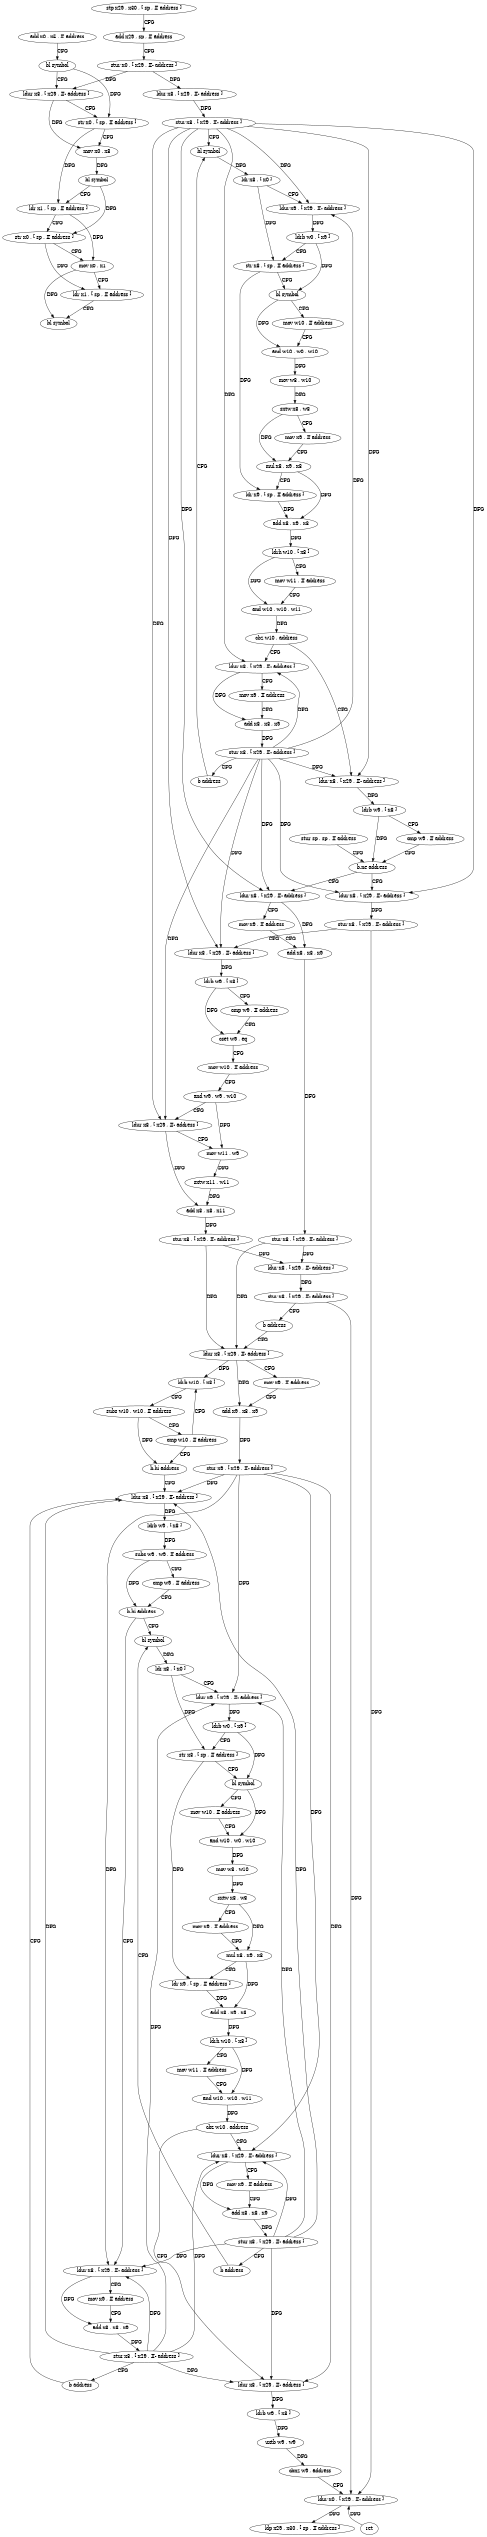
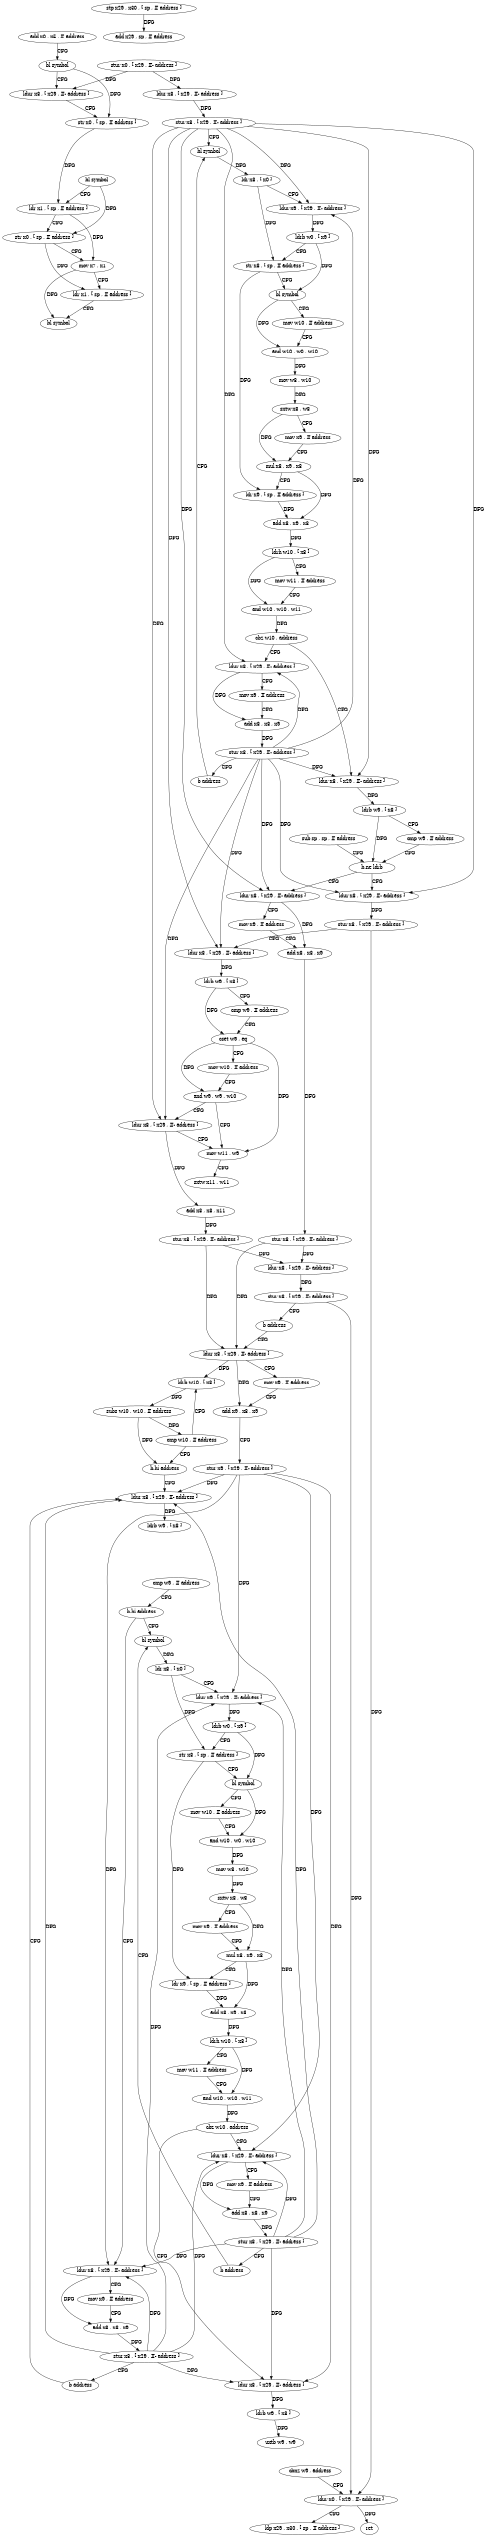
edge "stp x29 , x30 , [ sp , # address ]" -> "add x29 , sp , # address": label "CFG" -> "DFG"
edge "add x29 , sp , # address" -> "stur x0 , [ x29 , #- address ]": removed, label "CFG"
node "mov x0 , x8": removed
node "mov x0 , x1": label "mov x0 , x1" -> "mov x7 , x1"
node "stur sp , sp , # address": label "stur sp , sp , # address" -> "sub sp , sp , # address"
node "b.ne address": label "b.ne address" -> "b.ne ldrb"
edge "cset w9 , eq" -> "and w9 , w9 , w10": added, label "DFG"
edge "cset w9 , eq" -> "mov w11 , w9": added, label "DFG"
edge "and w9 , w9 , w10" -> "mov w11 , w9": label "DFG" -> "CFG"
edge "mov w11 , w9" -> "sxtw x11 , w11": label "DFG" -> "CFG"
edge "sxtw x11 , w11" -> "add x8 , x8 , x11": removed, label "DFG"
edge "ldrb w10 , [ x8 ]" -> "subs w10 , w10 , # address": label "CFG" -> "DFG"
edge "subs w10 , w10 , # address" -> "cmp w10 , # address": label "CFG" -> "DFG"
edge "add x9 , x8 , x9" -> "stur x9 , [ x29 , #- address ]": label "DFG" -> "CFG"
node "subs w9 , w9 , # address": removed
edge "uxtb w9 , w9" -> "cbnz w9 , address": removed, label "DFG"
edge "ldur x0 , [ x29 , #- address ]" -> "ldp x29 , x30 , [ sp , # address ]": label "DFG" -> "CFG"
edge "ret" -> "ldur x0 , [ x29 , #- address ]": reversed
